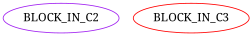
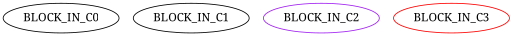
node "BLOCK_IN_C0": added
node "BLOCK_IN_C1": added
